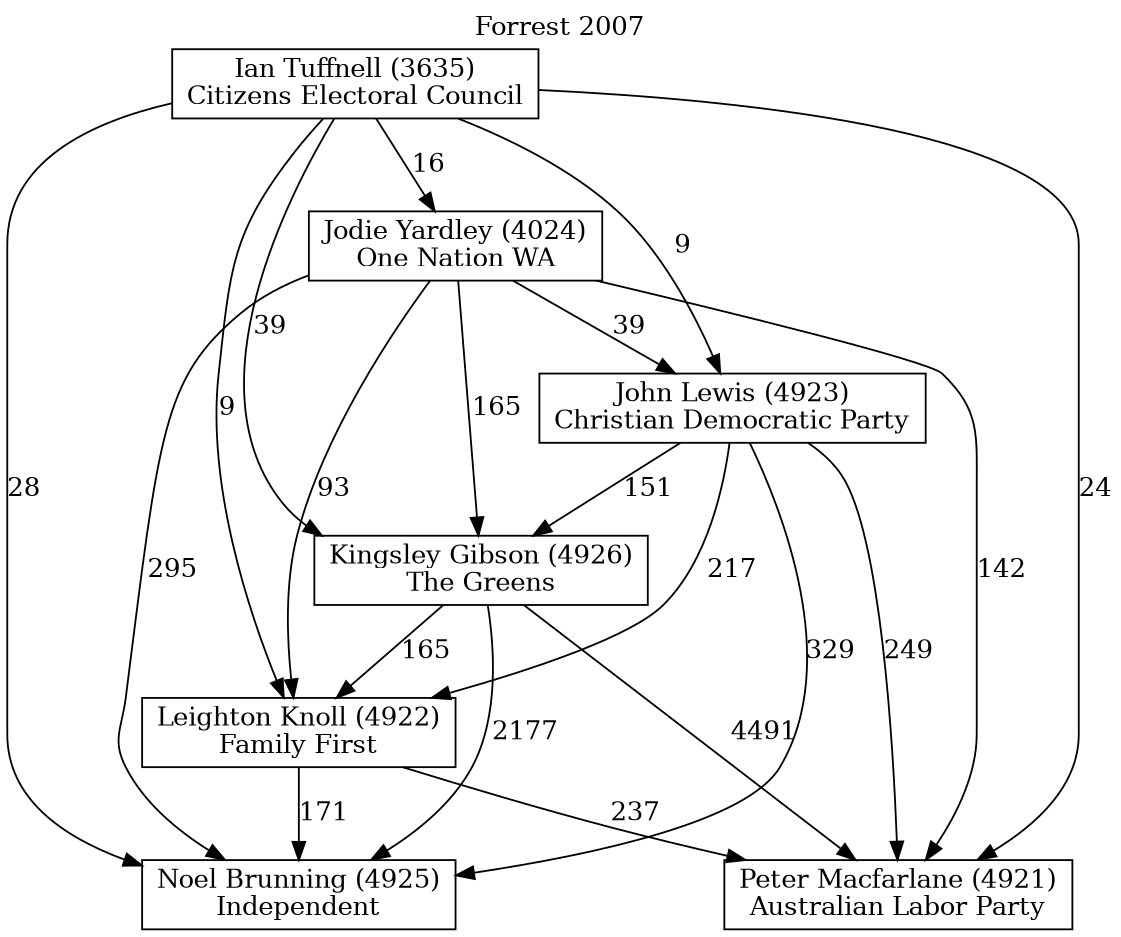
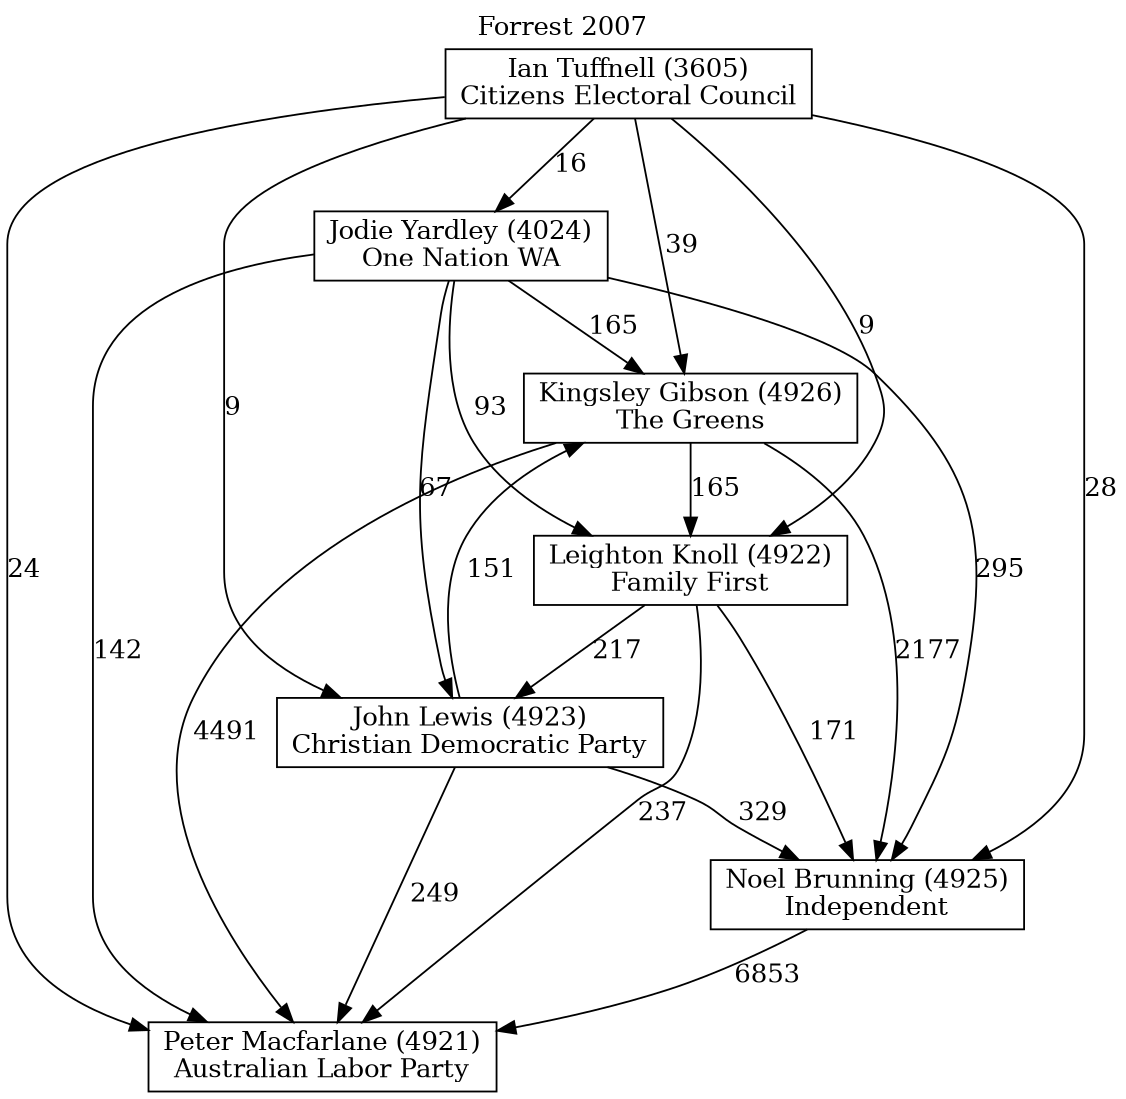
node "Ian Tuffnell (3635) Citizens Electoral Council": label "Ian Tuffnell (3635) Citizens Electoral Council" -> "Ian Tuffnell (3605) Citizens Electoral Council"
edge "Jodie Yardley (4024) One Nation WA" -> "John Lewis (4923) Christian Democratic Party": label "39" -> "67"
edge "John Lewis (4923) Christian Democratic Party" -> "Leighton Knoll (4922) Family First": reversed
edge "Noel Brunning (4925) Independent" -> "Peter Macfarlane (4921) Australian Labor Party": added, label "6853"
